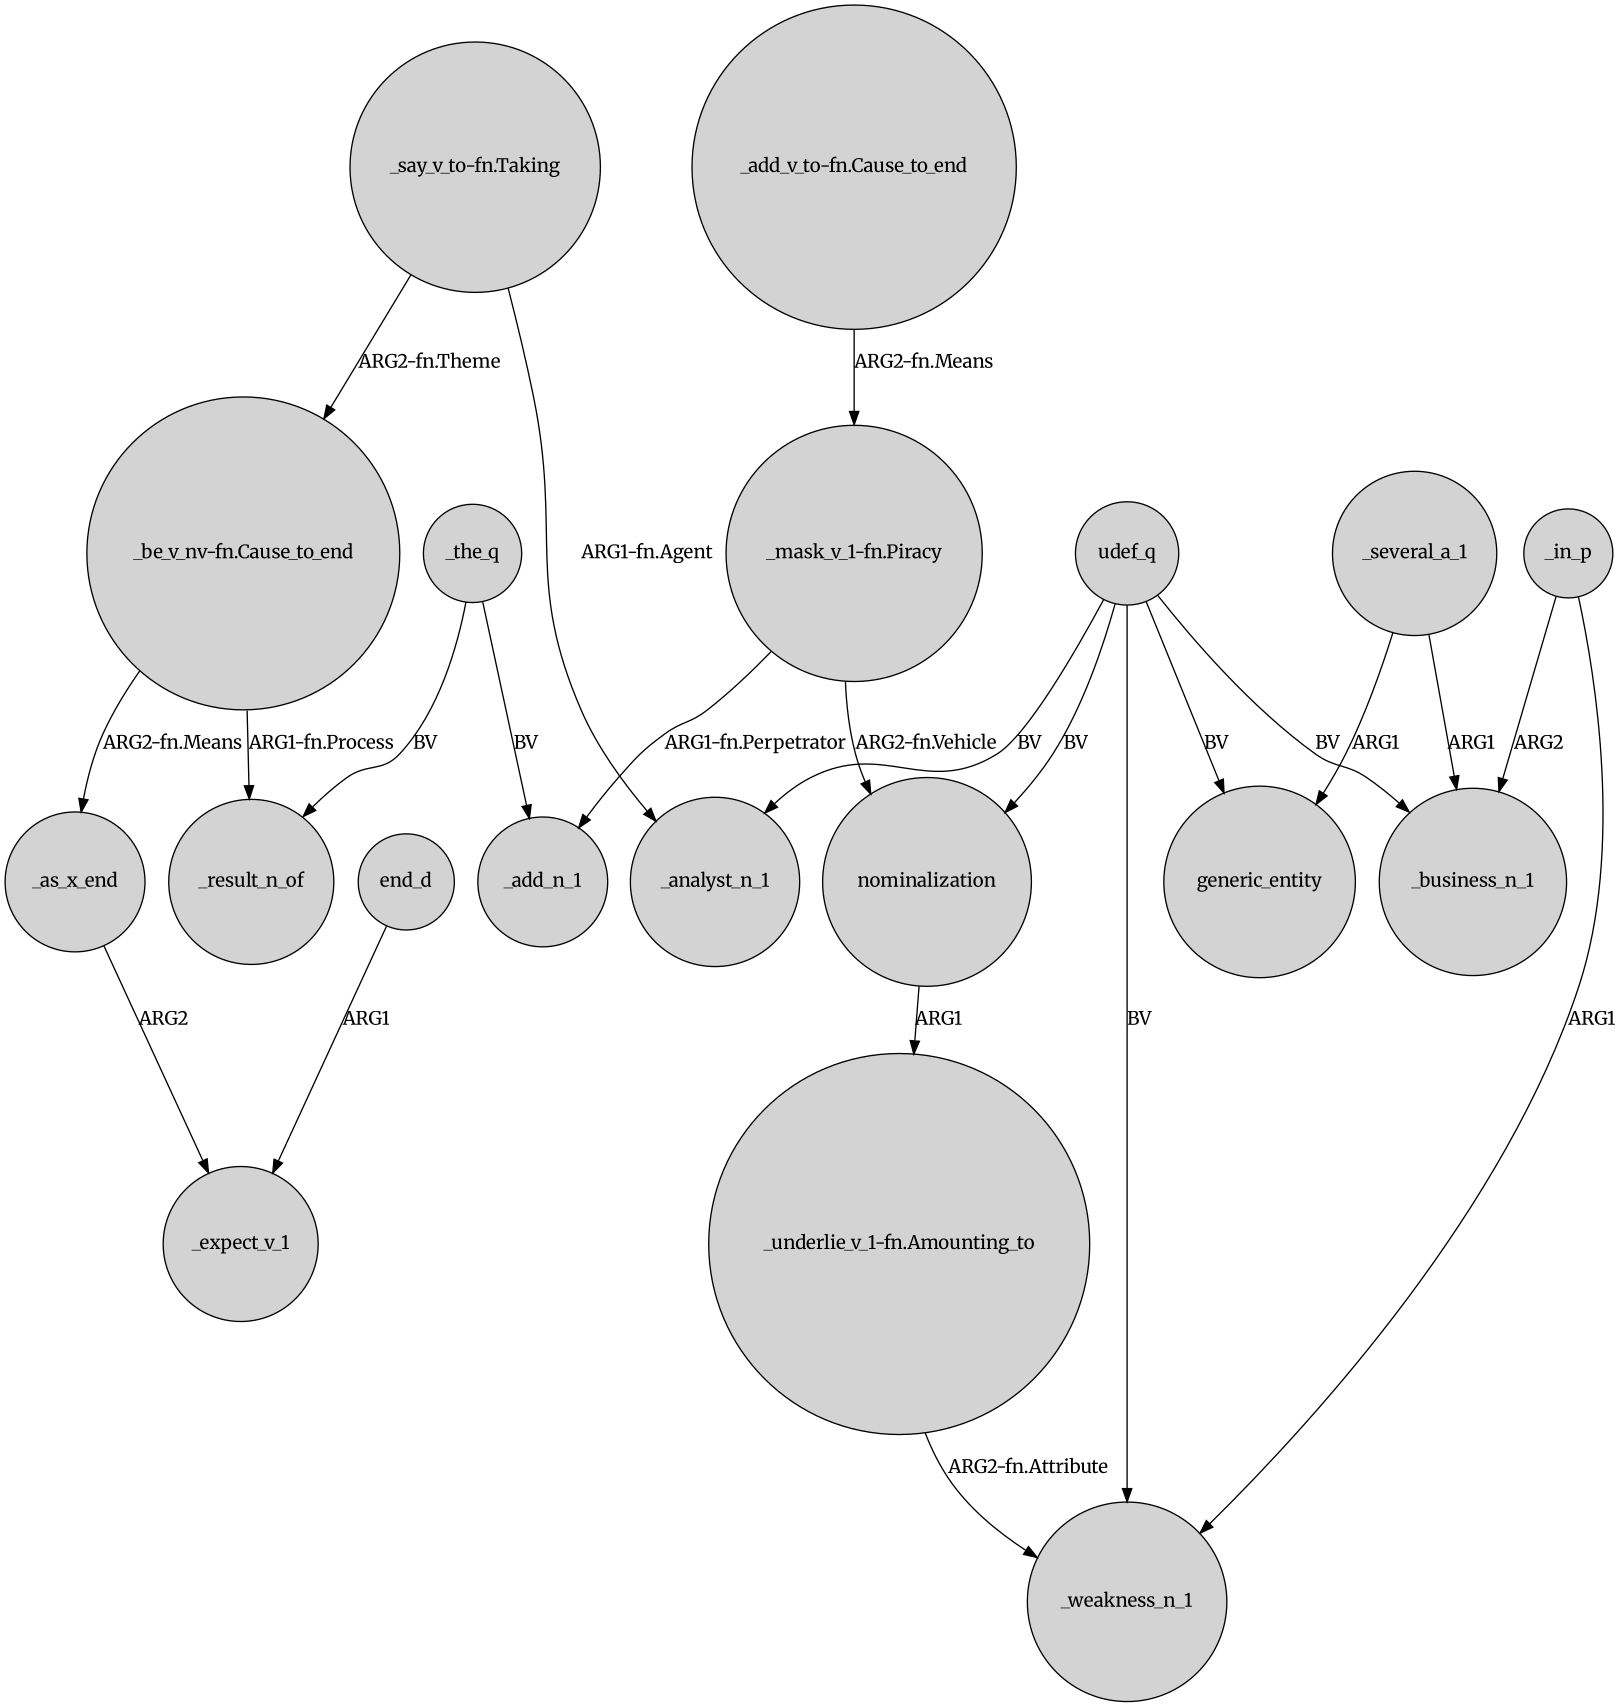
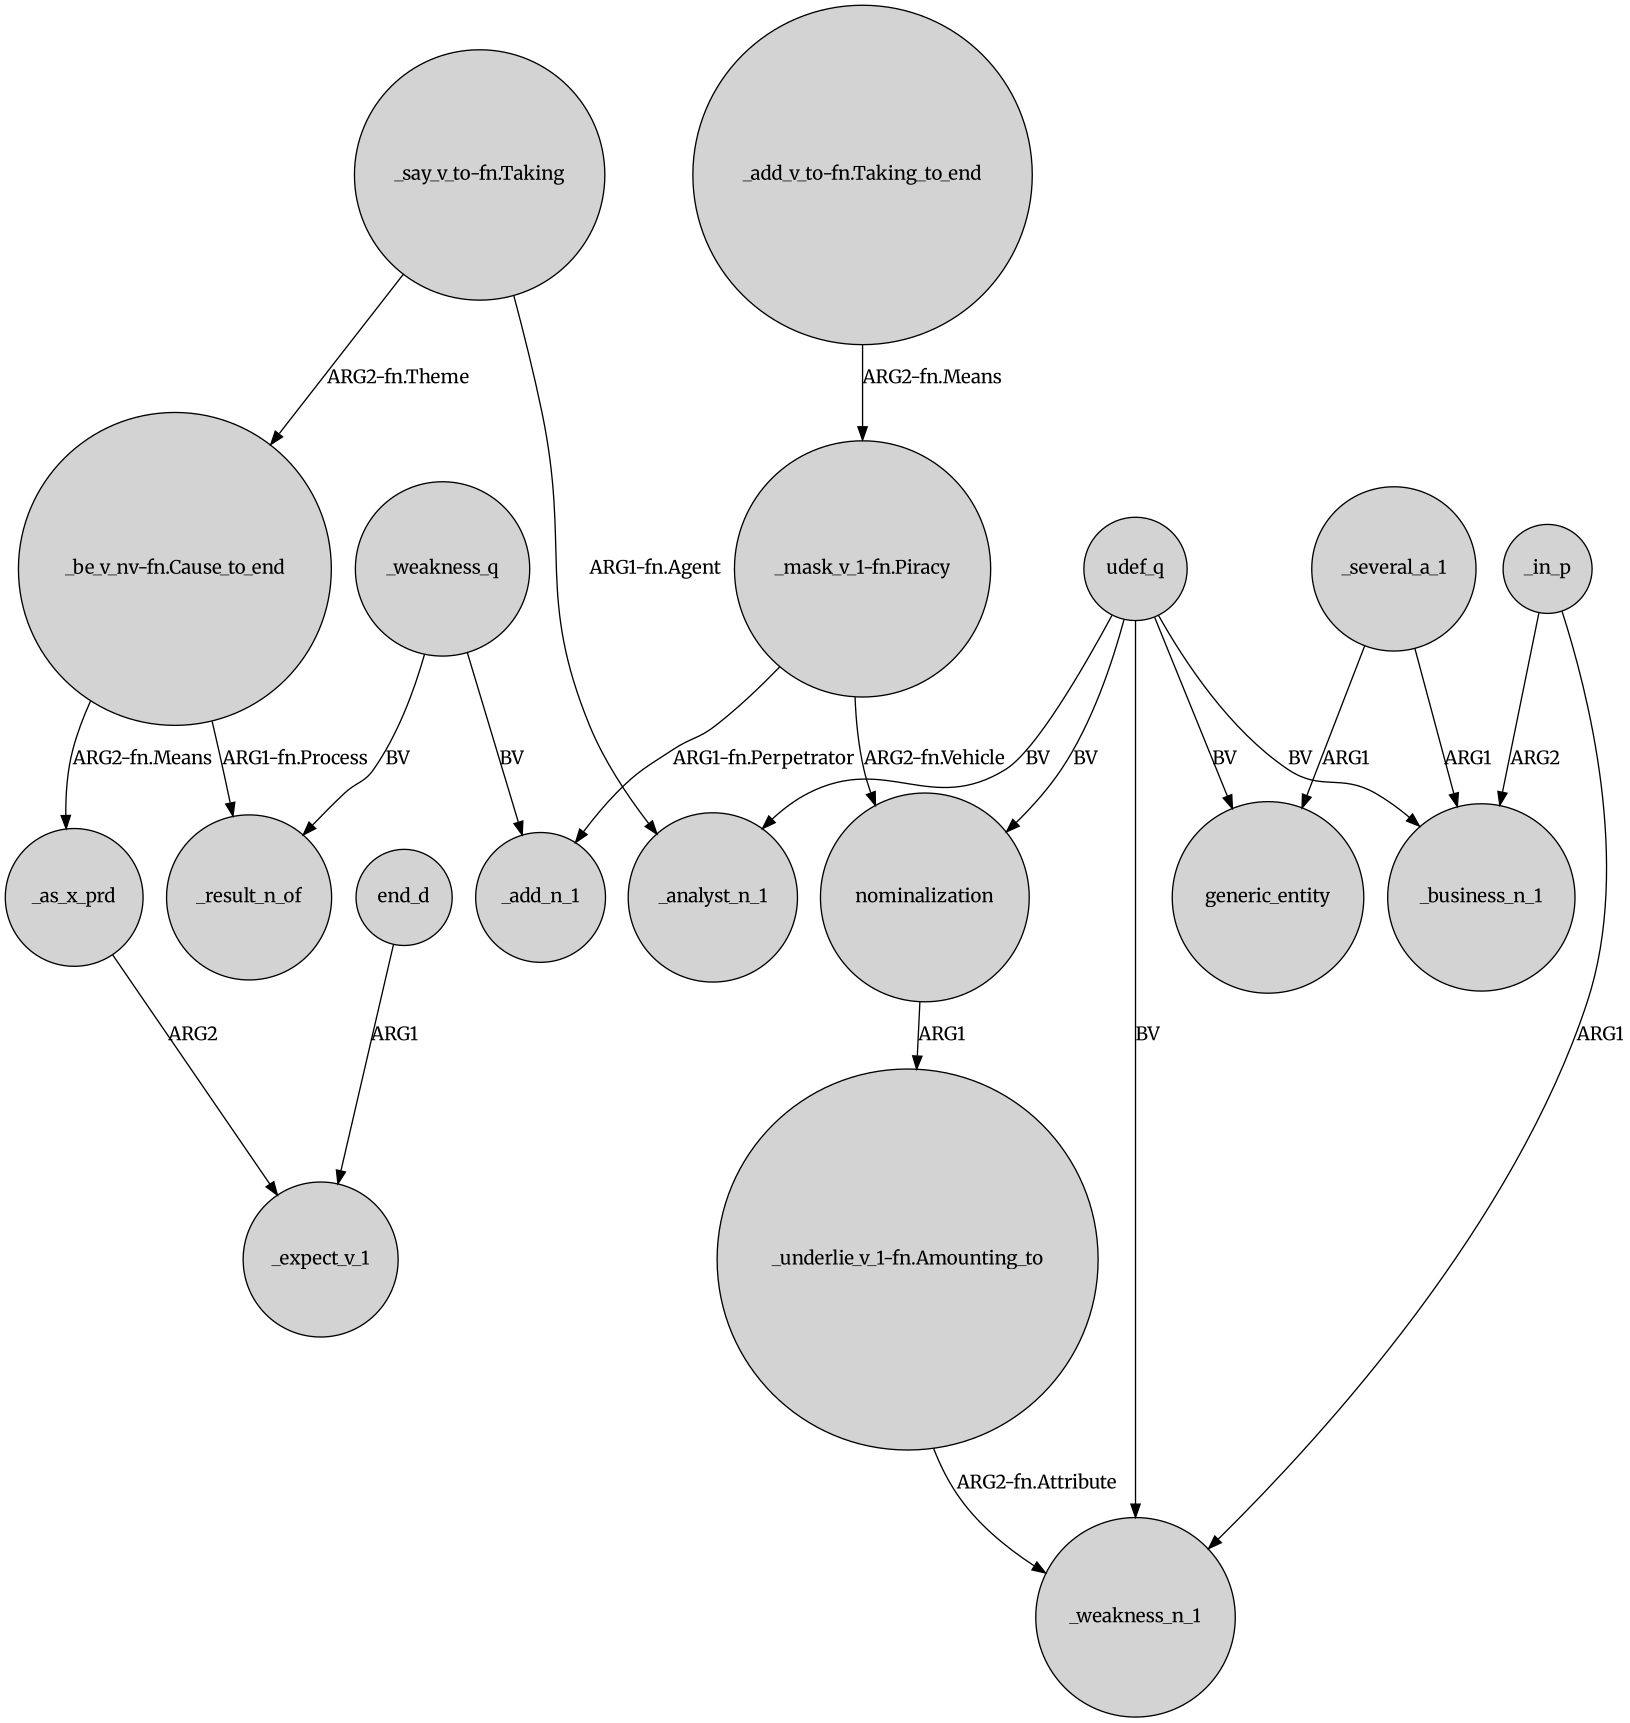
node "_add_v_to-fn.Cause_to_end": label "_add_v_to-fn.Cause_to_end" -> "_add_v_to-fn.Taking_to_end"
node "_the_q": label "_the_q" -> "_weakness_q"
node "_as_x_end": label "_as_x_end" -> "_as_x_prd"
